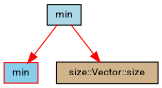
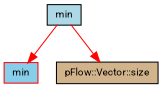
node "size::Vector::size": label "size::Vector::size" -> "pFlow::Vector::size"
